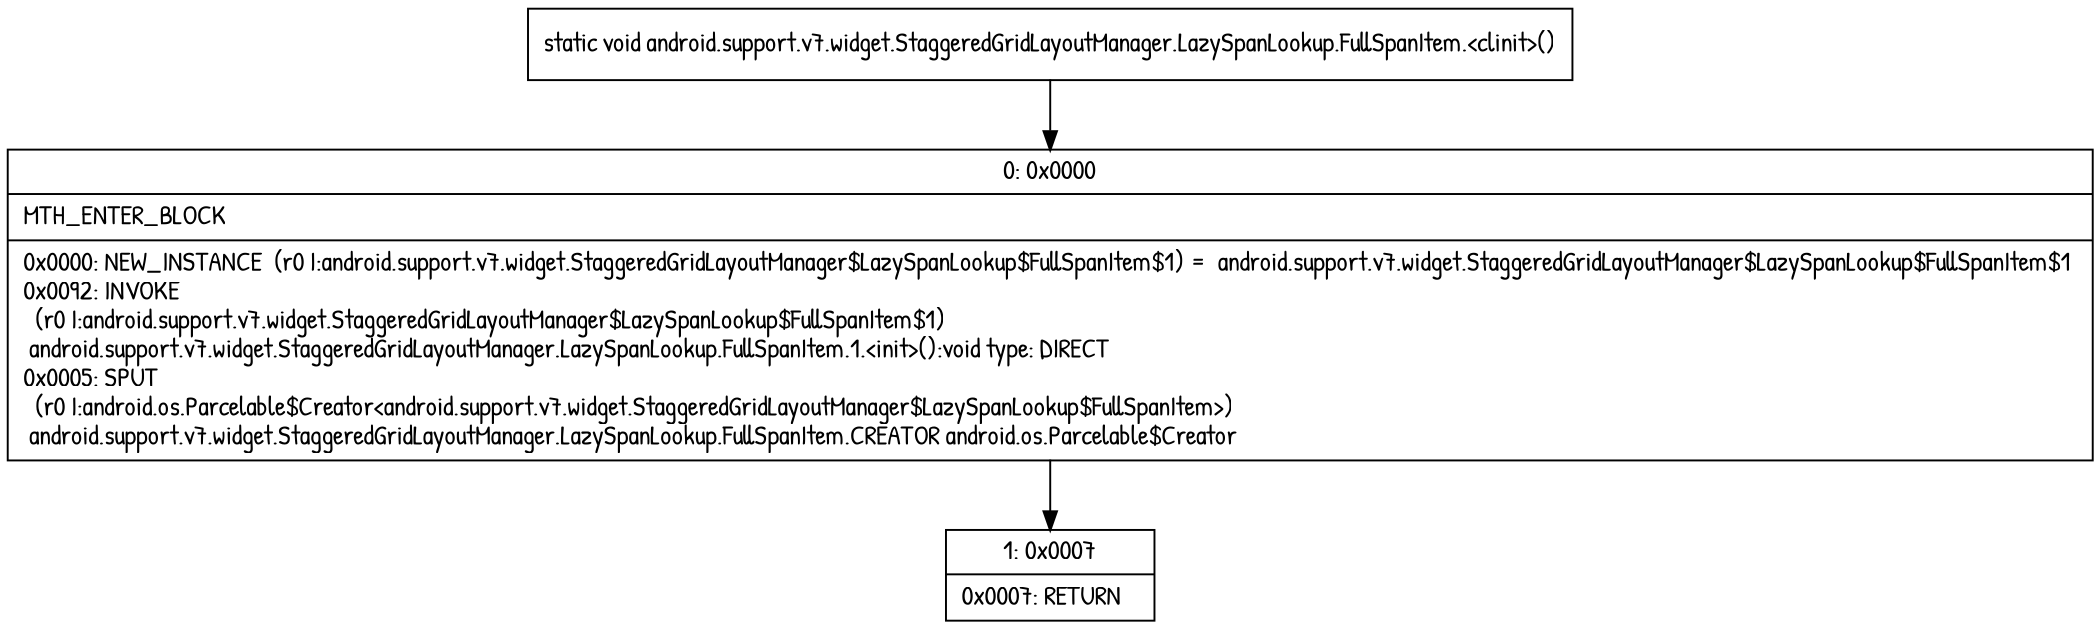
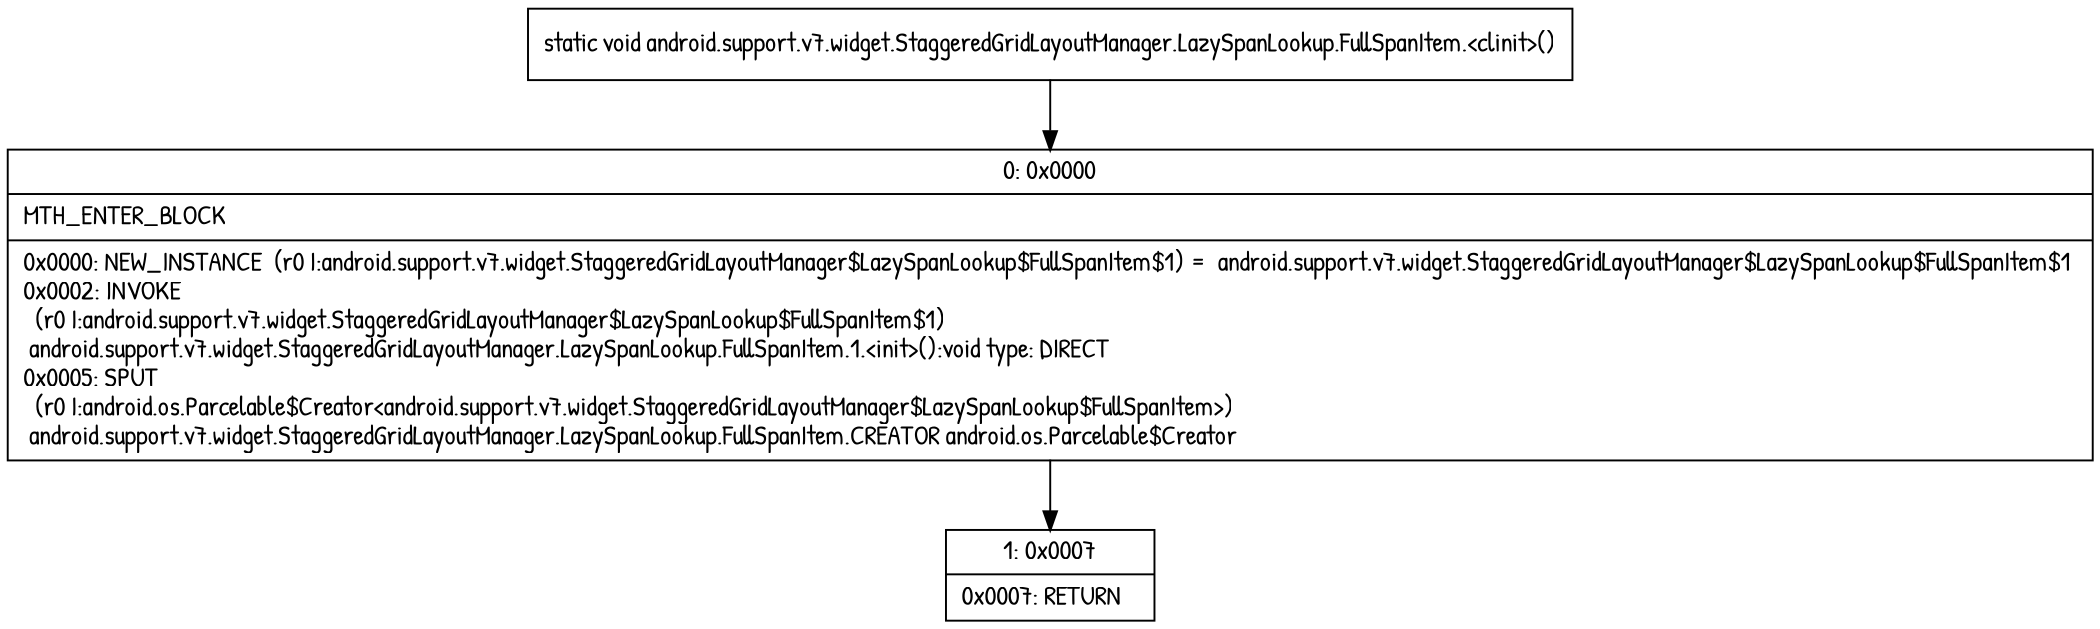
node "0: 0x0000": text "0x0092: INVOKE" -> "0x0002: INVOKE"
